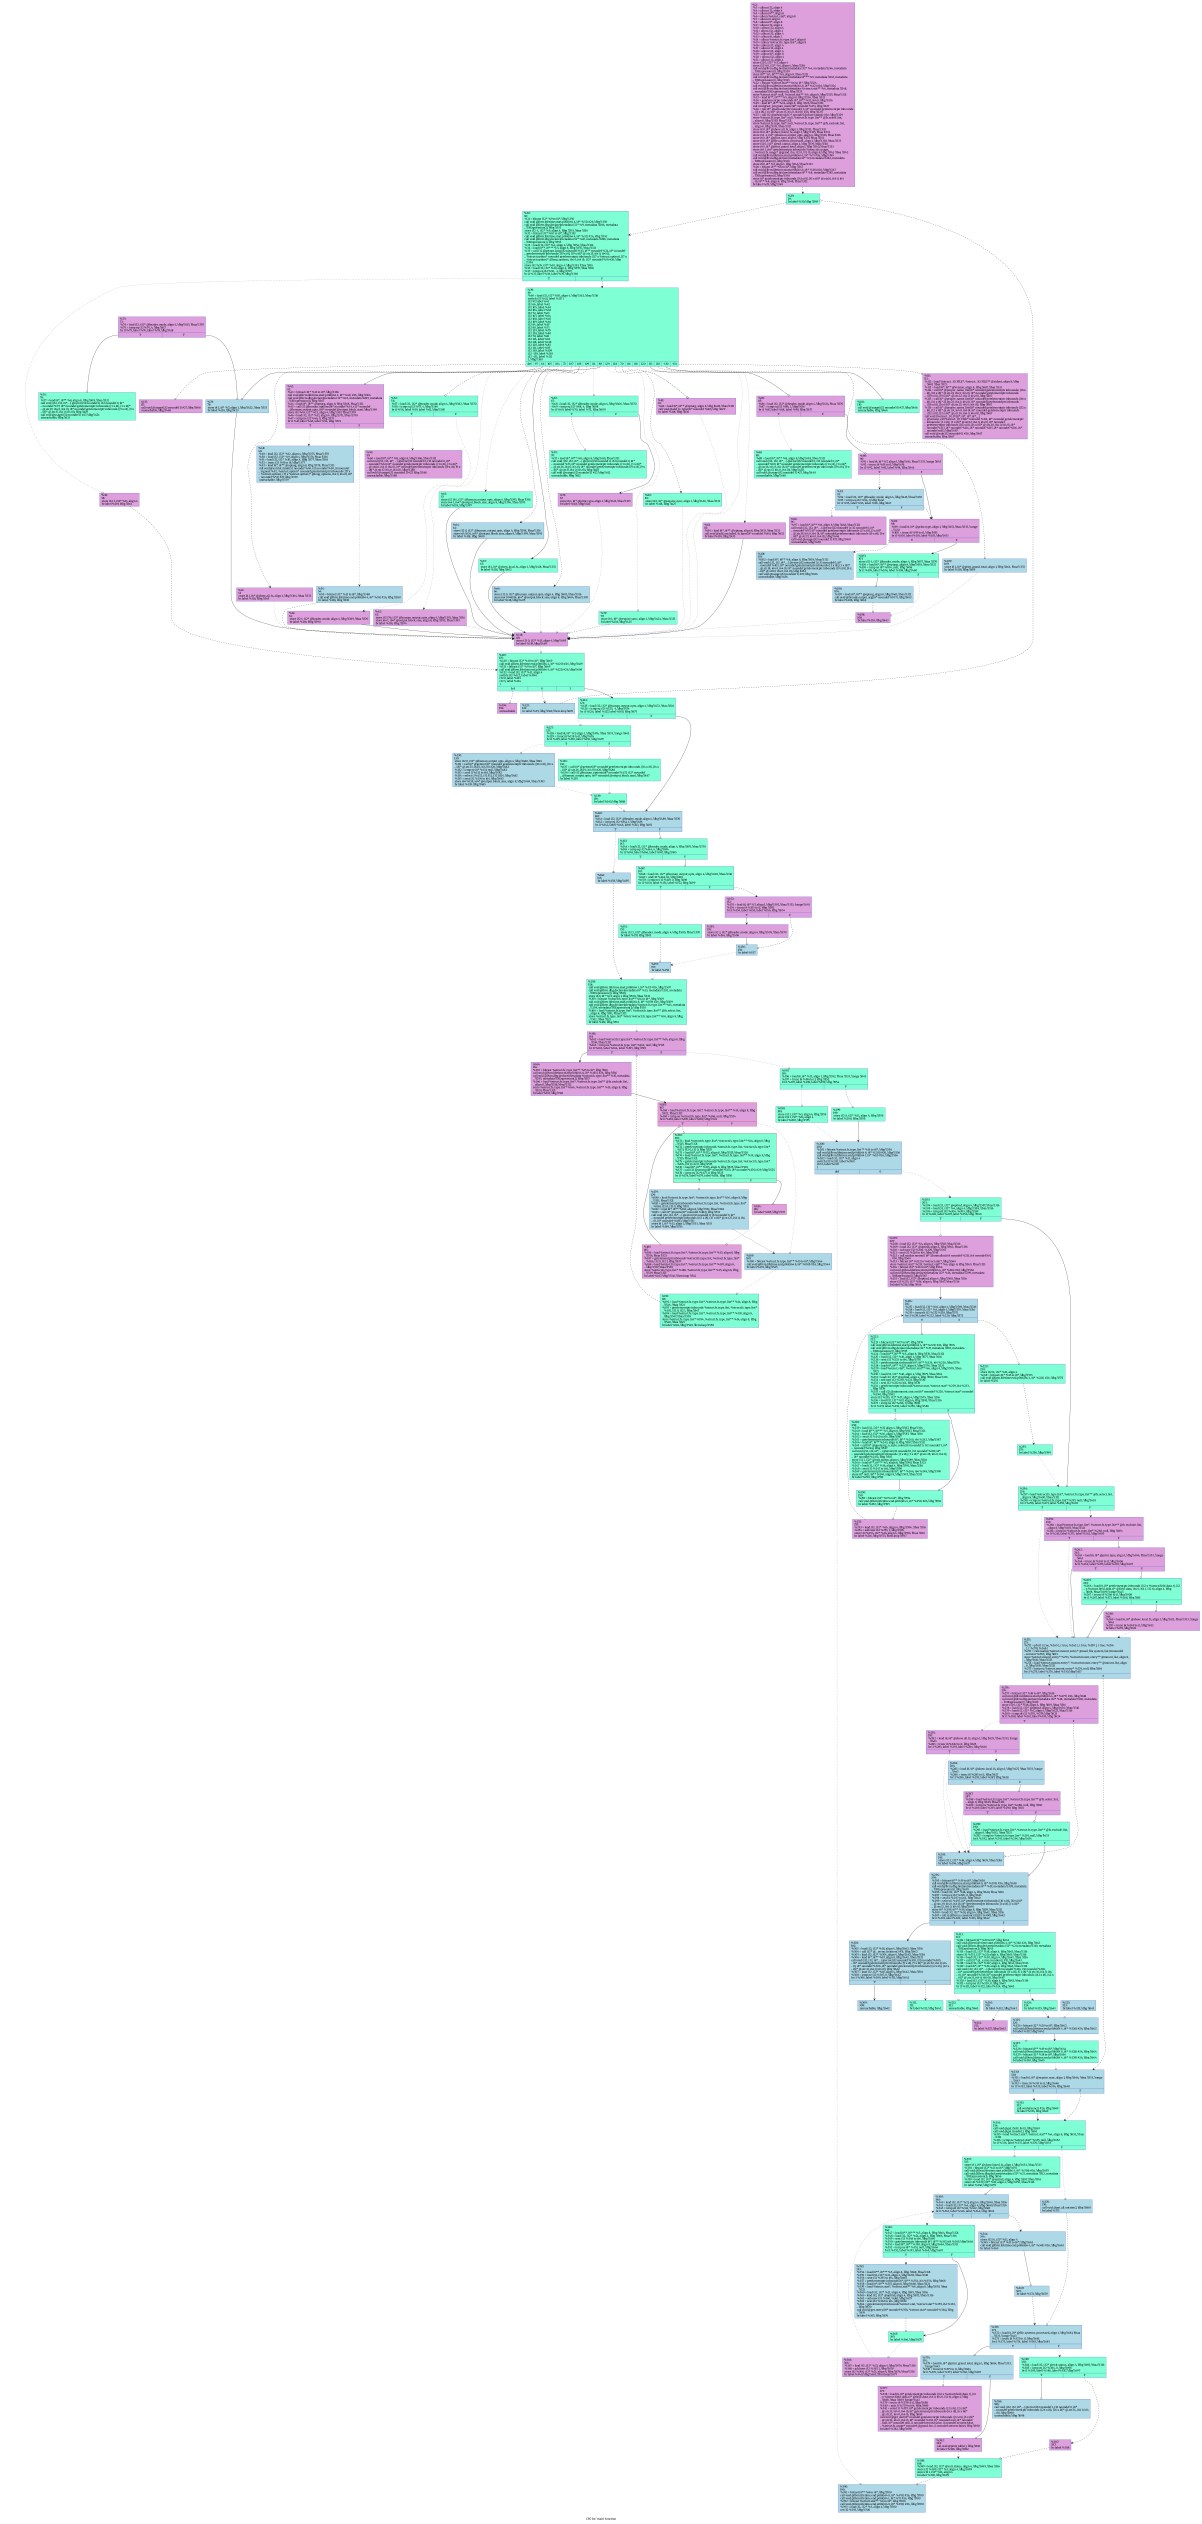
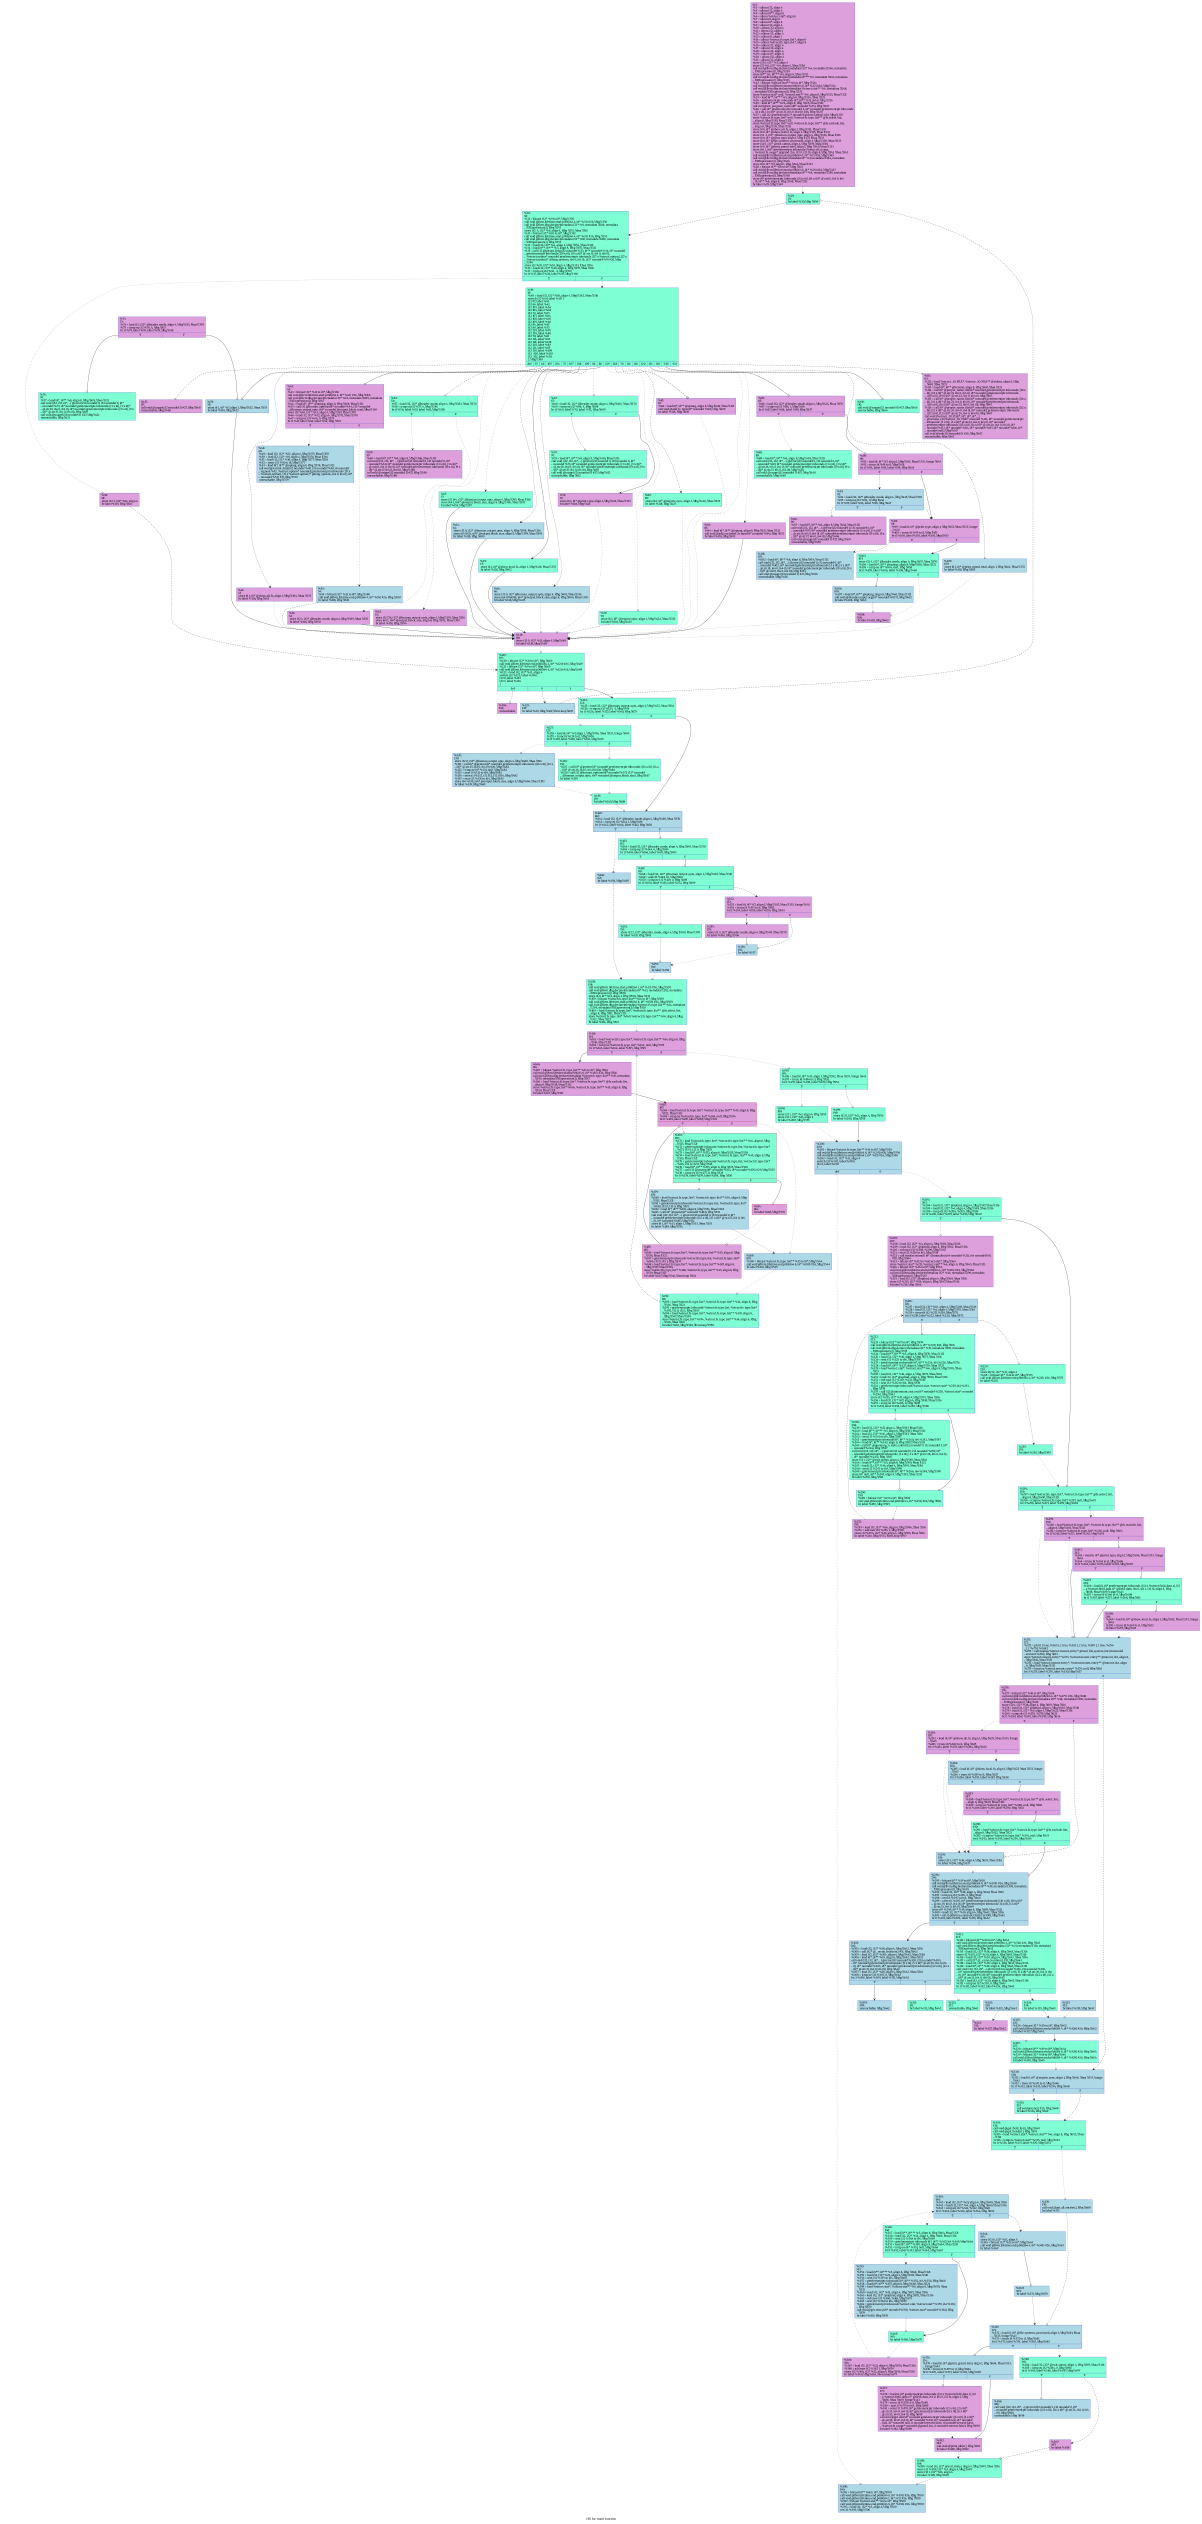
node "%337:": removed
